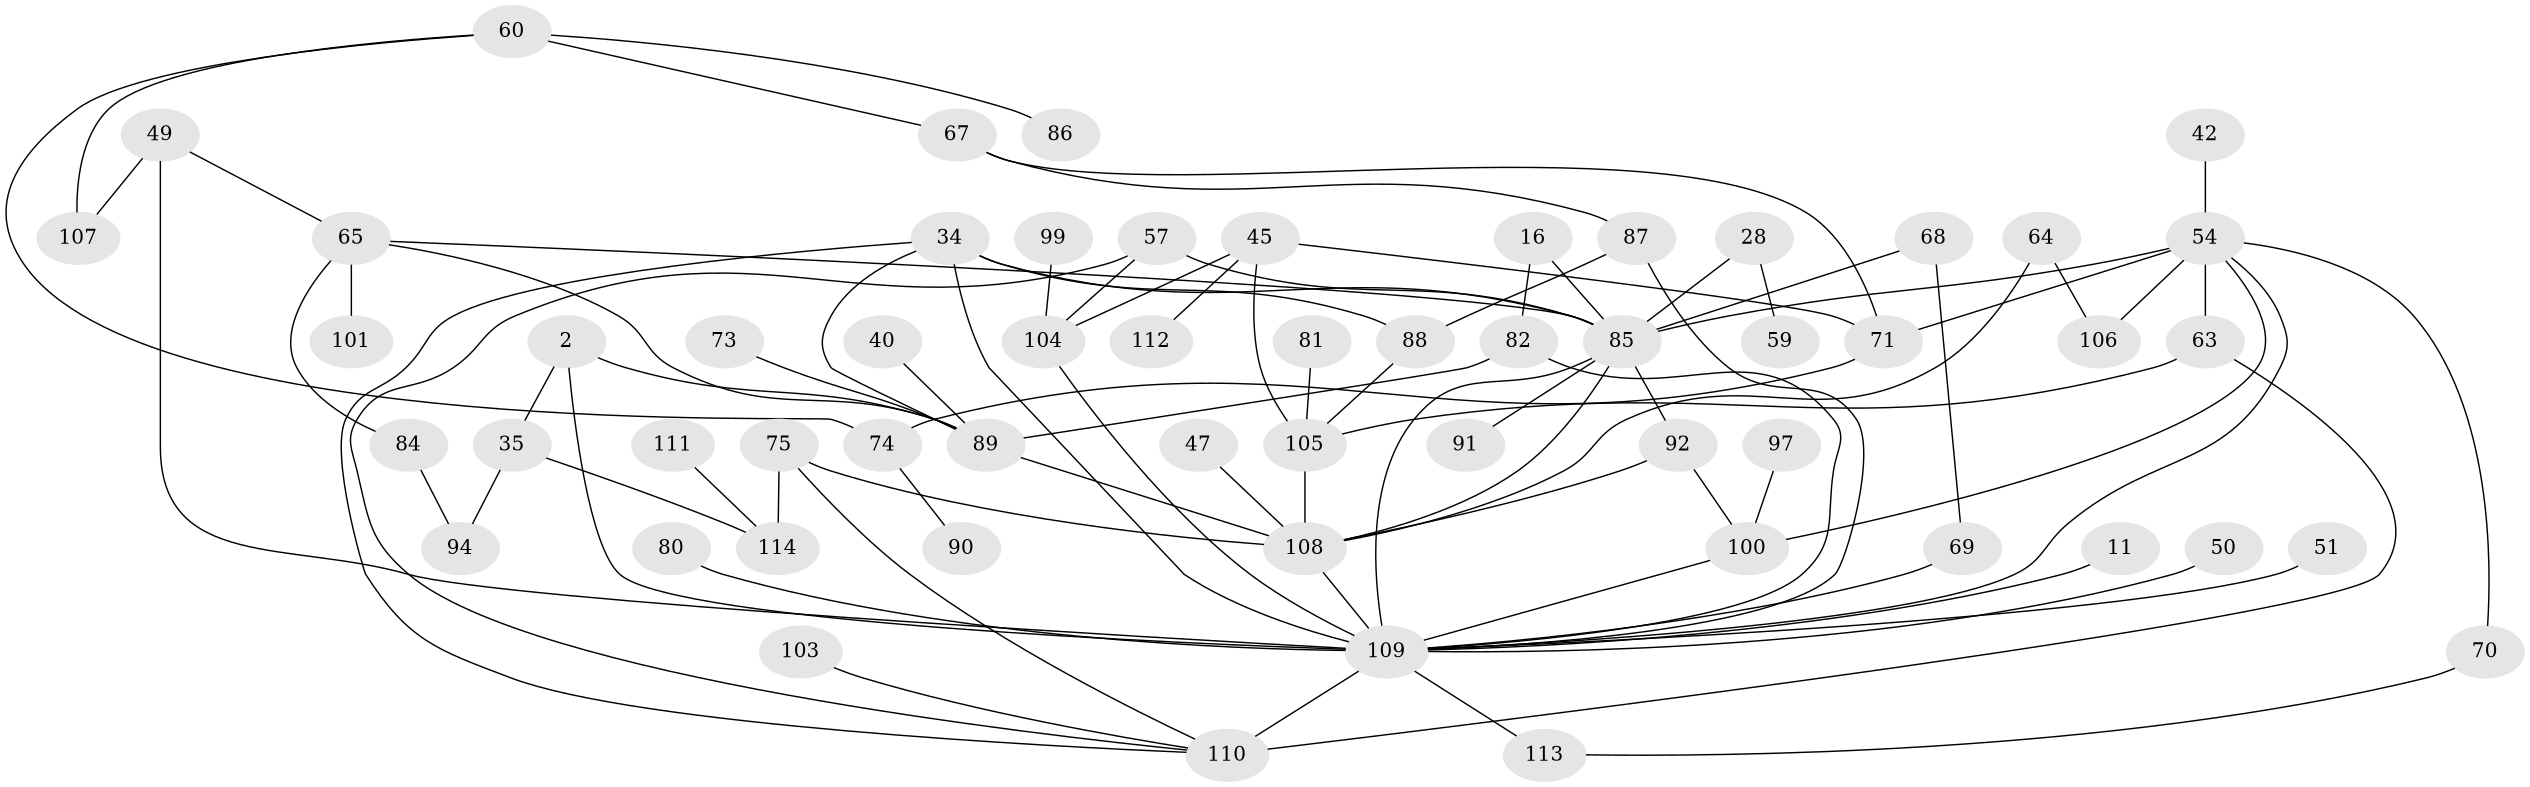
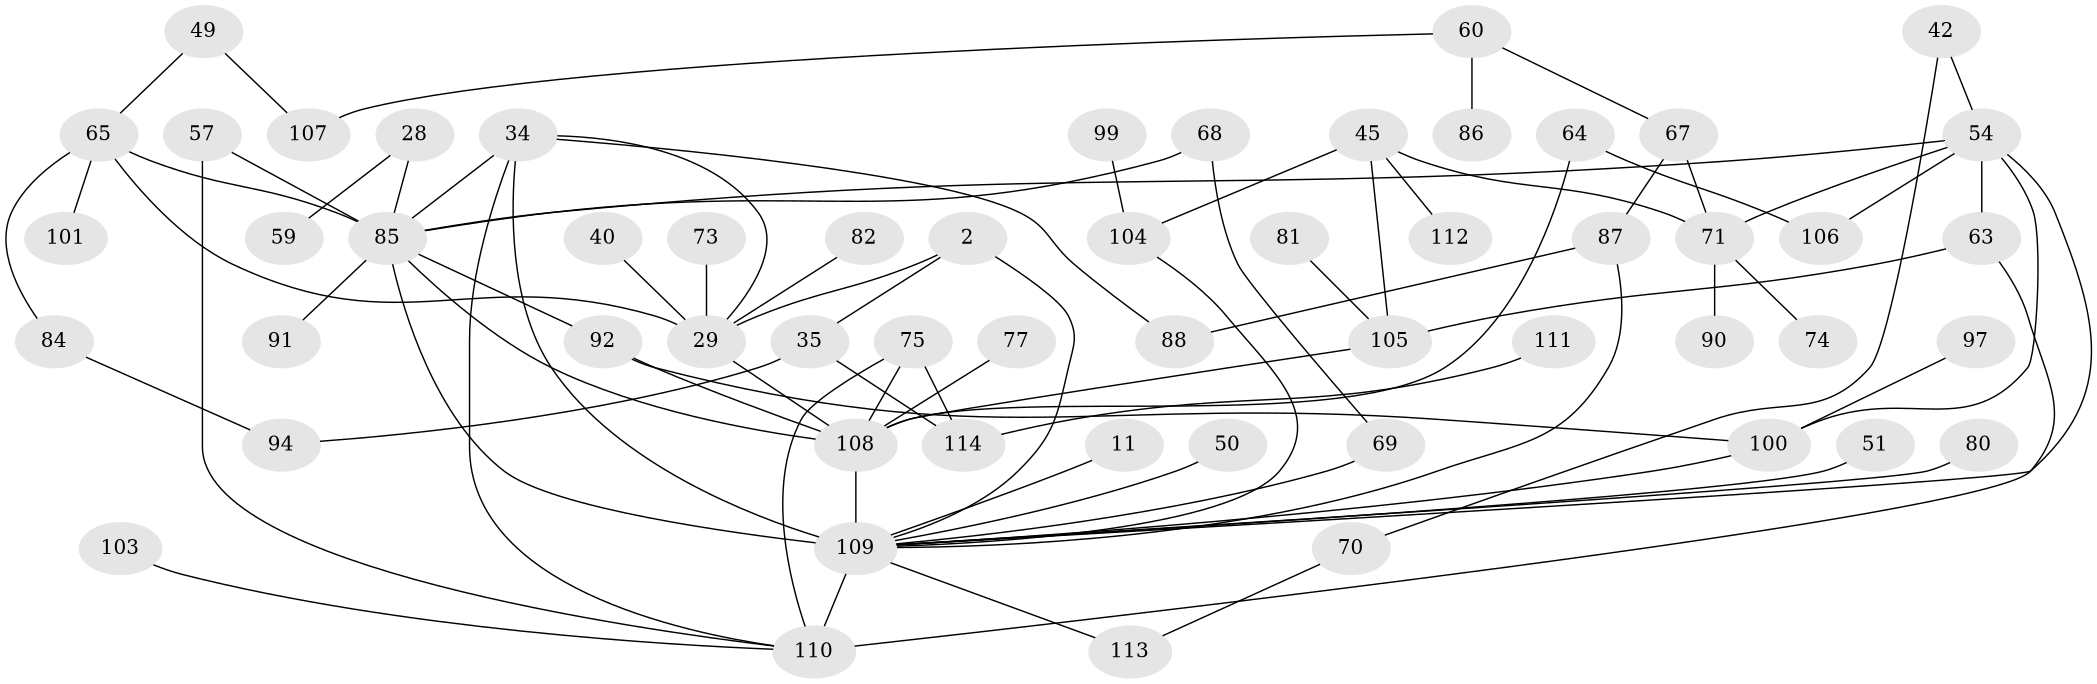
node "16": removed
edge "57" -- "104": removed
edge "60" -- "74": removed
edge "54" -- "70": now "42" -- "70"
edge "88" -- "105": removed
node "89": label "89" -> "29"
node "47": label "47" -> "77"
edge "74" -- "90": now "71" -- "90"
edge "82" -- "109": removed
edge "49" -- "109": removed
